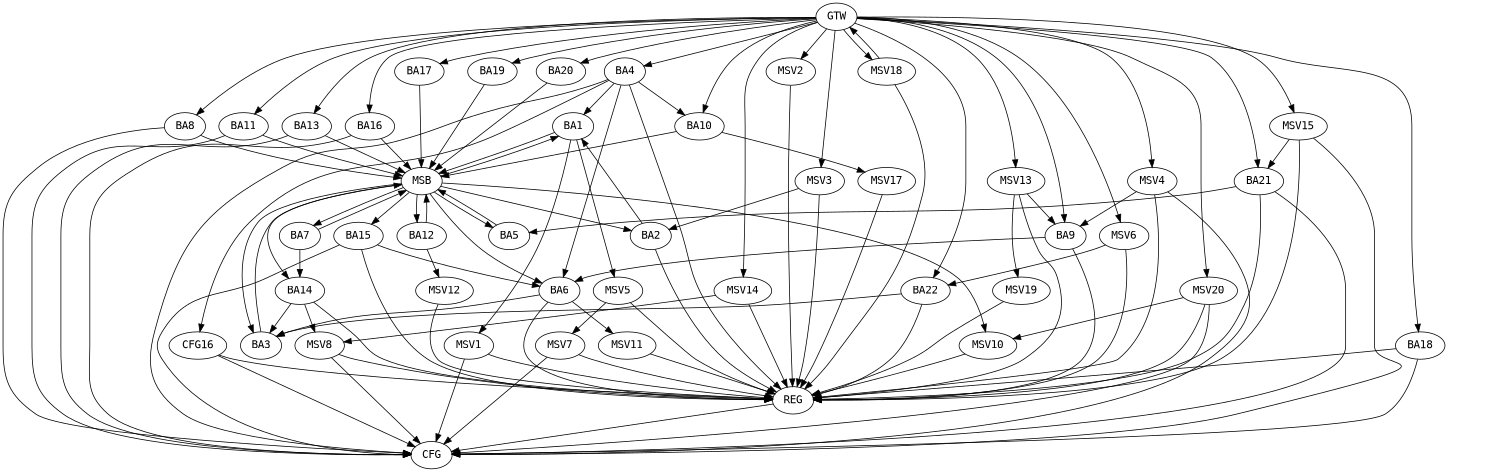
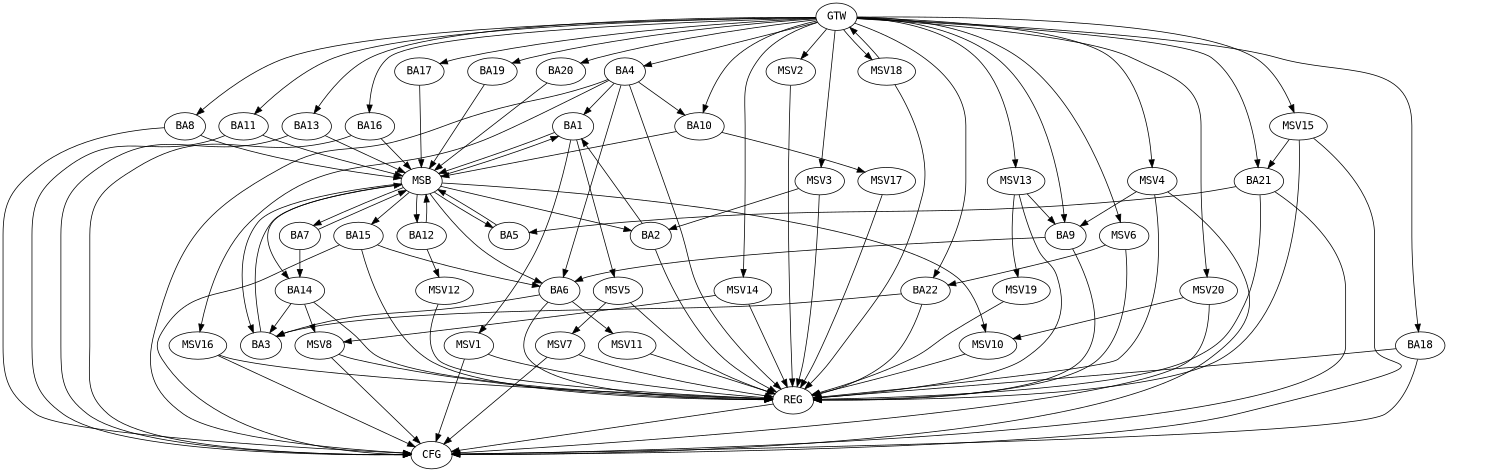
node "CFG16": label "CFG16" -> "MSV16"
edge "MSV20" -> "REG": removed
